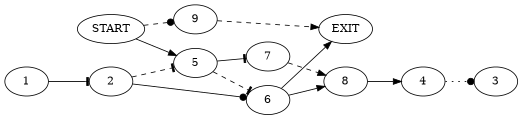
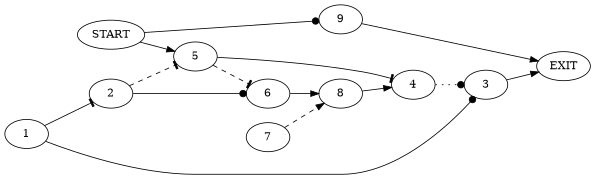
edge "START" -> "9": style dashed -> solid
edge "9" -> "EXIT": style dashed -> solid
edge "5" -> "7": now "5" -> "4"
edge "6" -> "EXIT": now "3" -> "EXIT"
edge "1" -> "3": added
